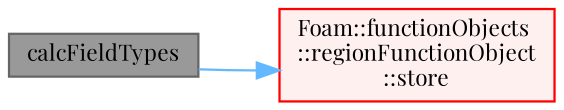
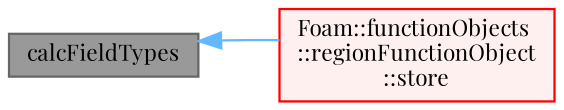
edge "calcFieldTypes" -> "Foam::functionObjects ::regionFunctionObject ::store": reversed
